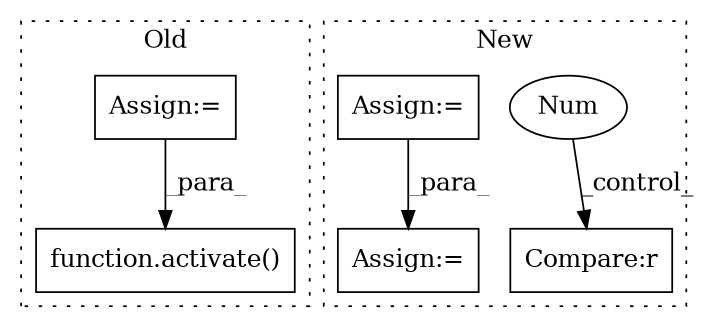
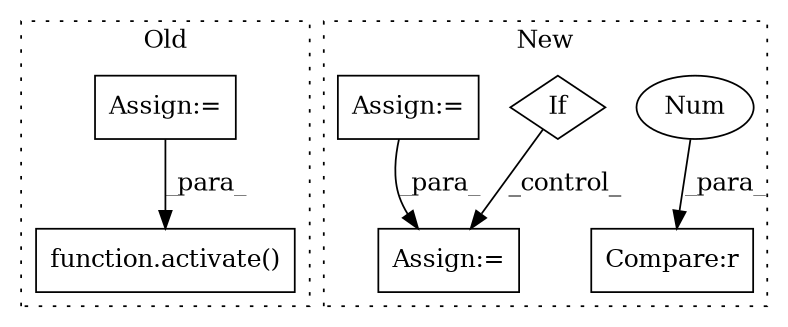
node "If": added
edge "Num" -> "Compare:r": label "_control_" -> "_para_"
